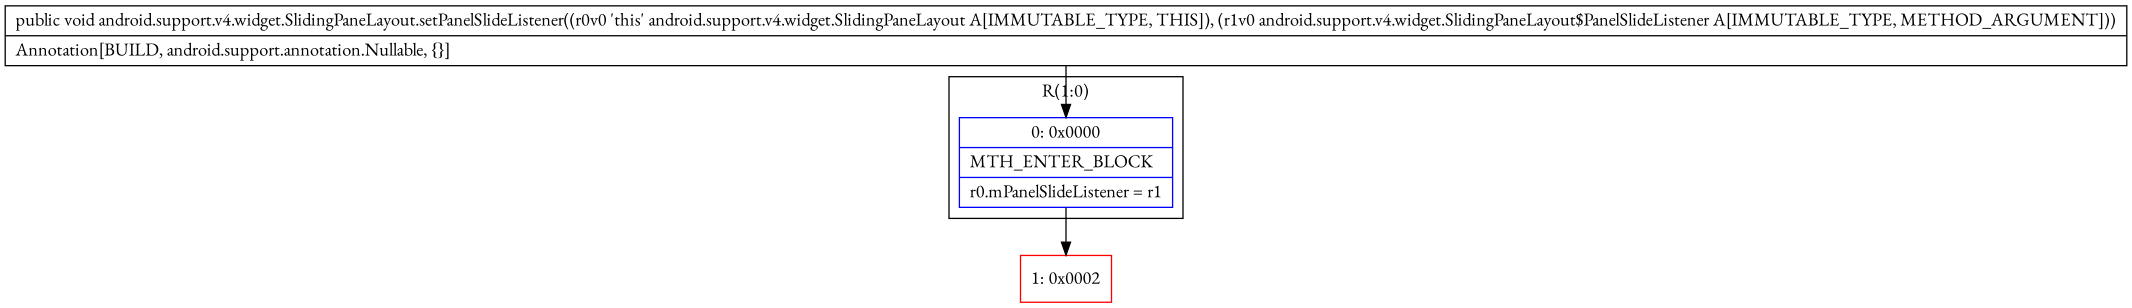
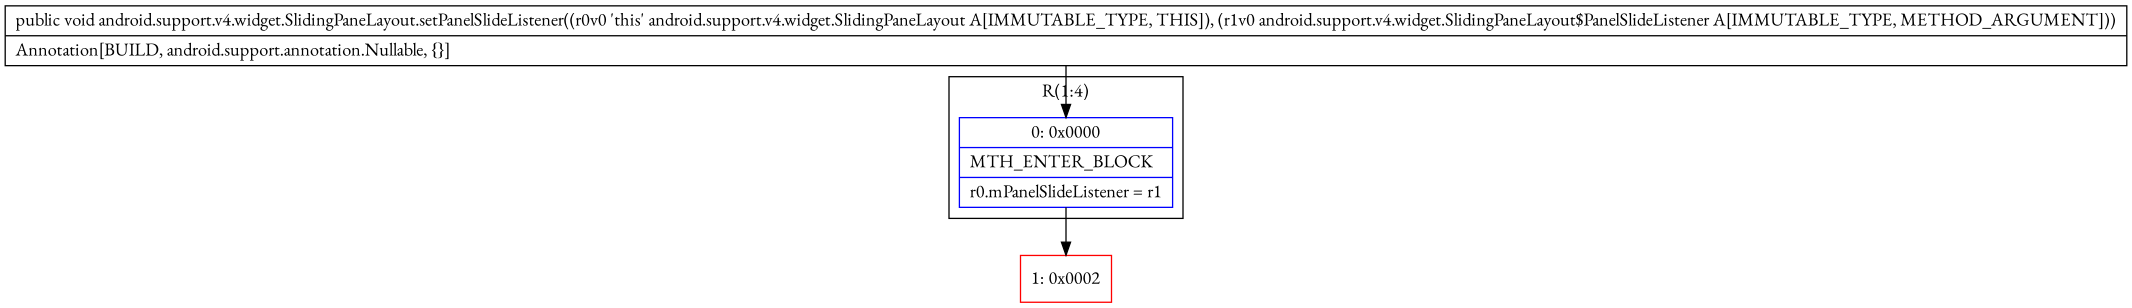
cluster "R(1:0)": label "R(1:0)" -> "R(1:4)"
